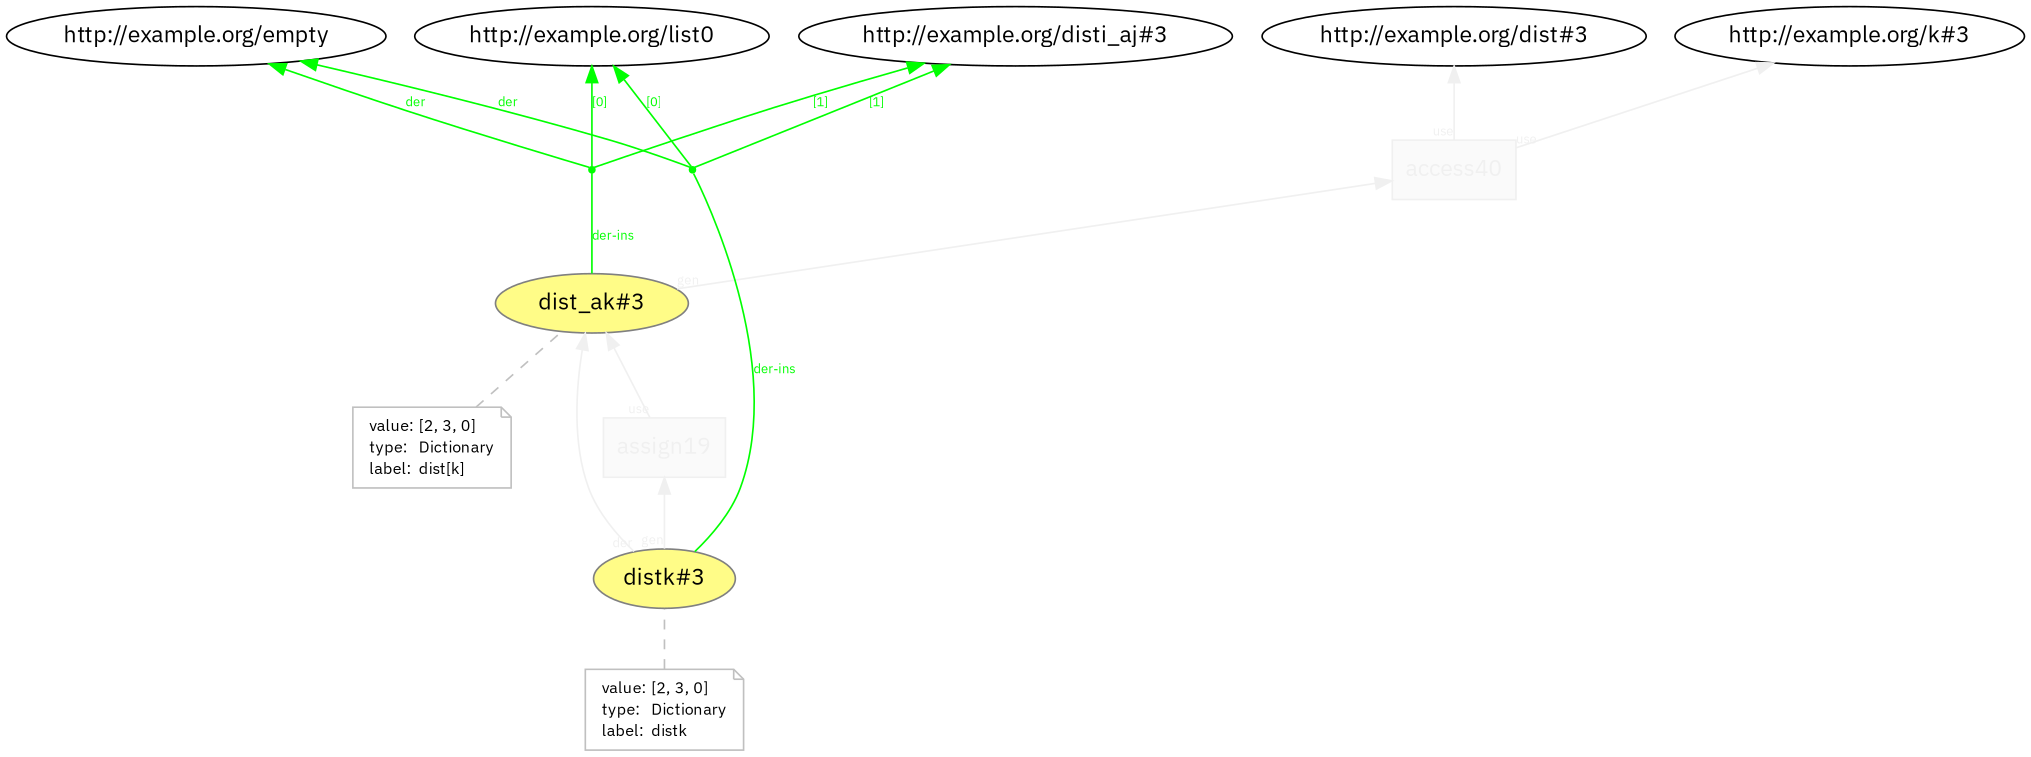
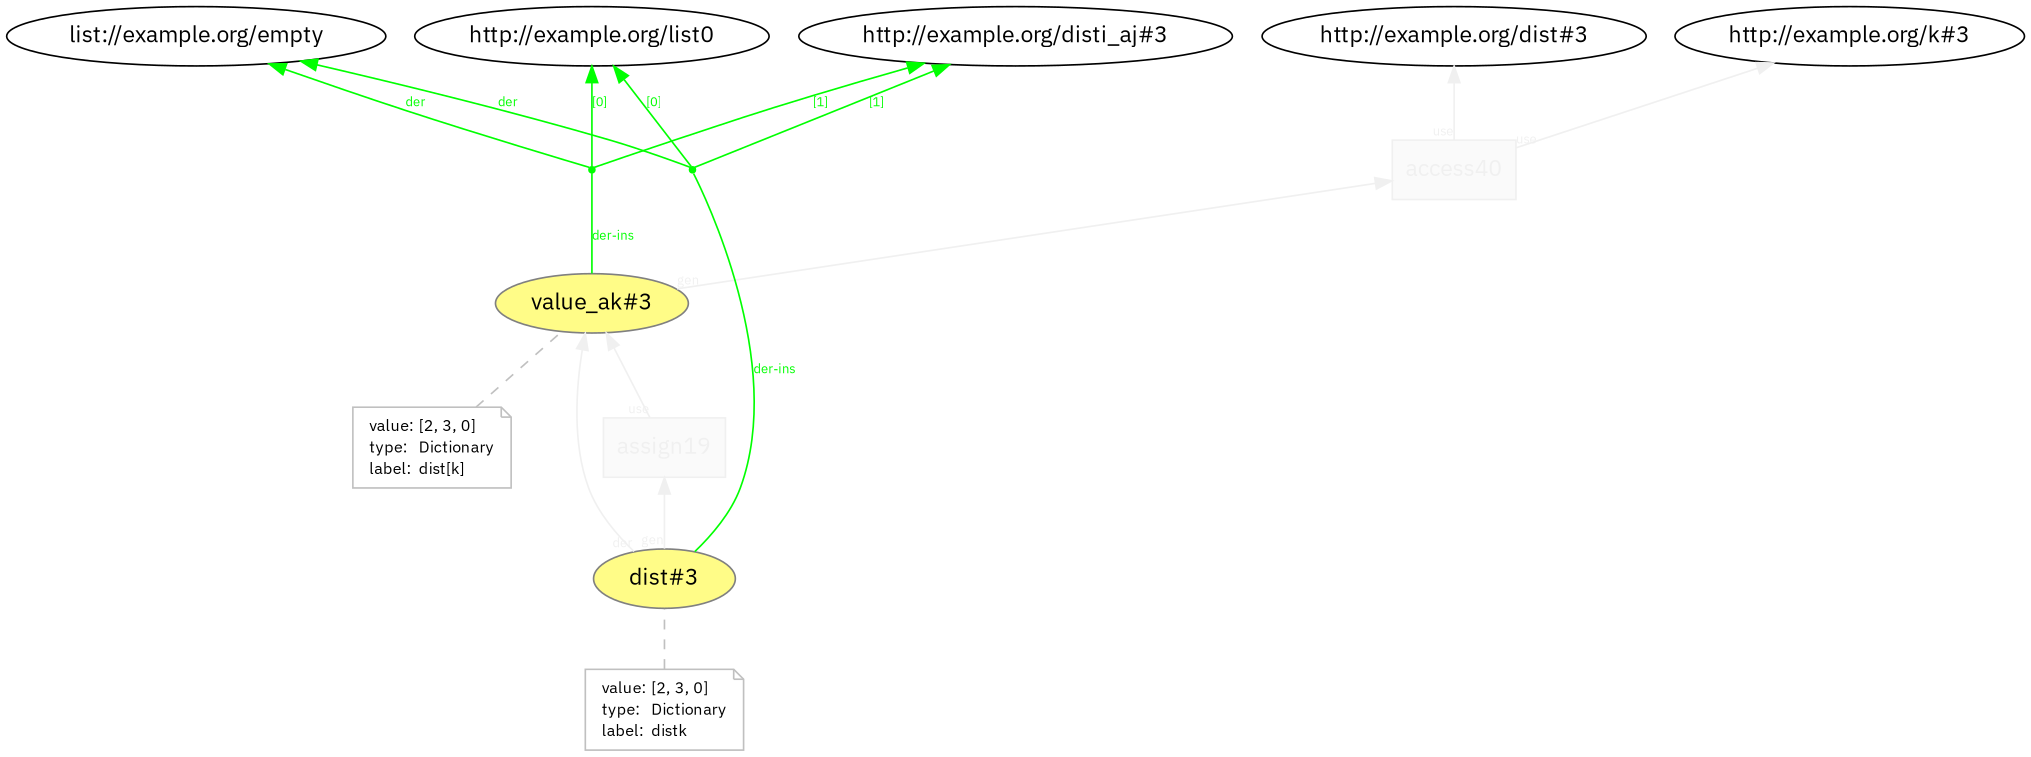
node "http://example.org/empty": label "http://example.org/empty" -> "list://example.org/empty"
node "dist_ak#3": label "dist_ak#3" -> "value_ak#3"
node "distk#3": label "distk#3" -> "dist#3"
